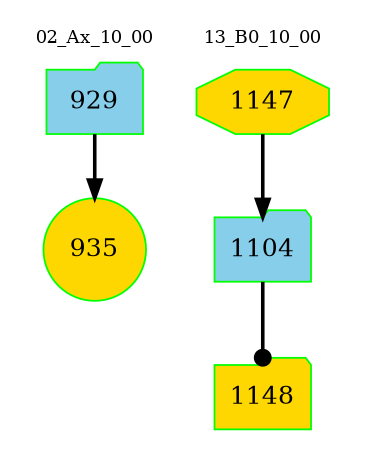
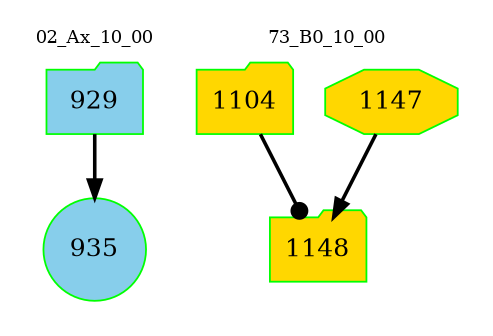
cluster "13_B0_10_00": label "13_B0_10_00" -> "73_B0_10_00"
edge "1147" -> "1104": now "1147" -> "1148"
node "935": fillcolor gold -> skyblue
node "1104": fillcolor skyblue -> gold
